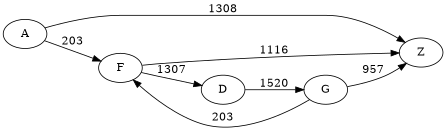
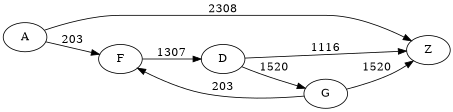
edge "A" -> "Z": label "1308" -> "2308"
edge "F" -> "Z": now "D" -> "Z"
edge "G" -> "Z": label "957" -> "1520"
